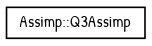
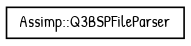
node "Assimp::Q3Assimp": label "Assimp::Q3Assimp" -> "Assimp::Q3BSPFileParser"
